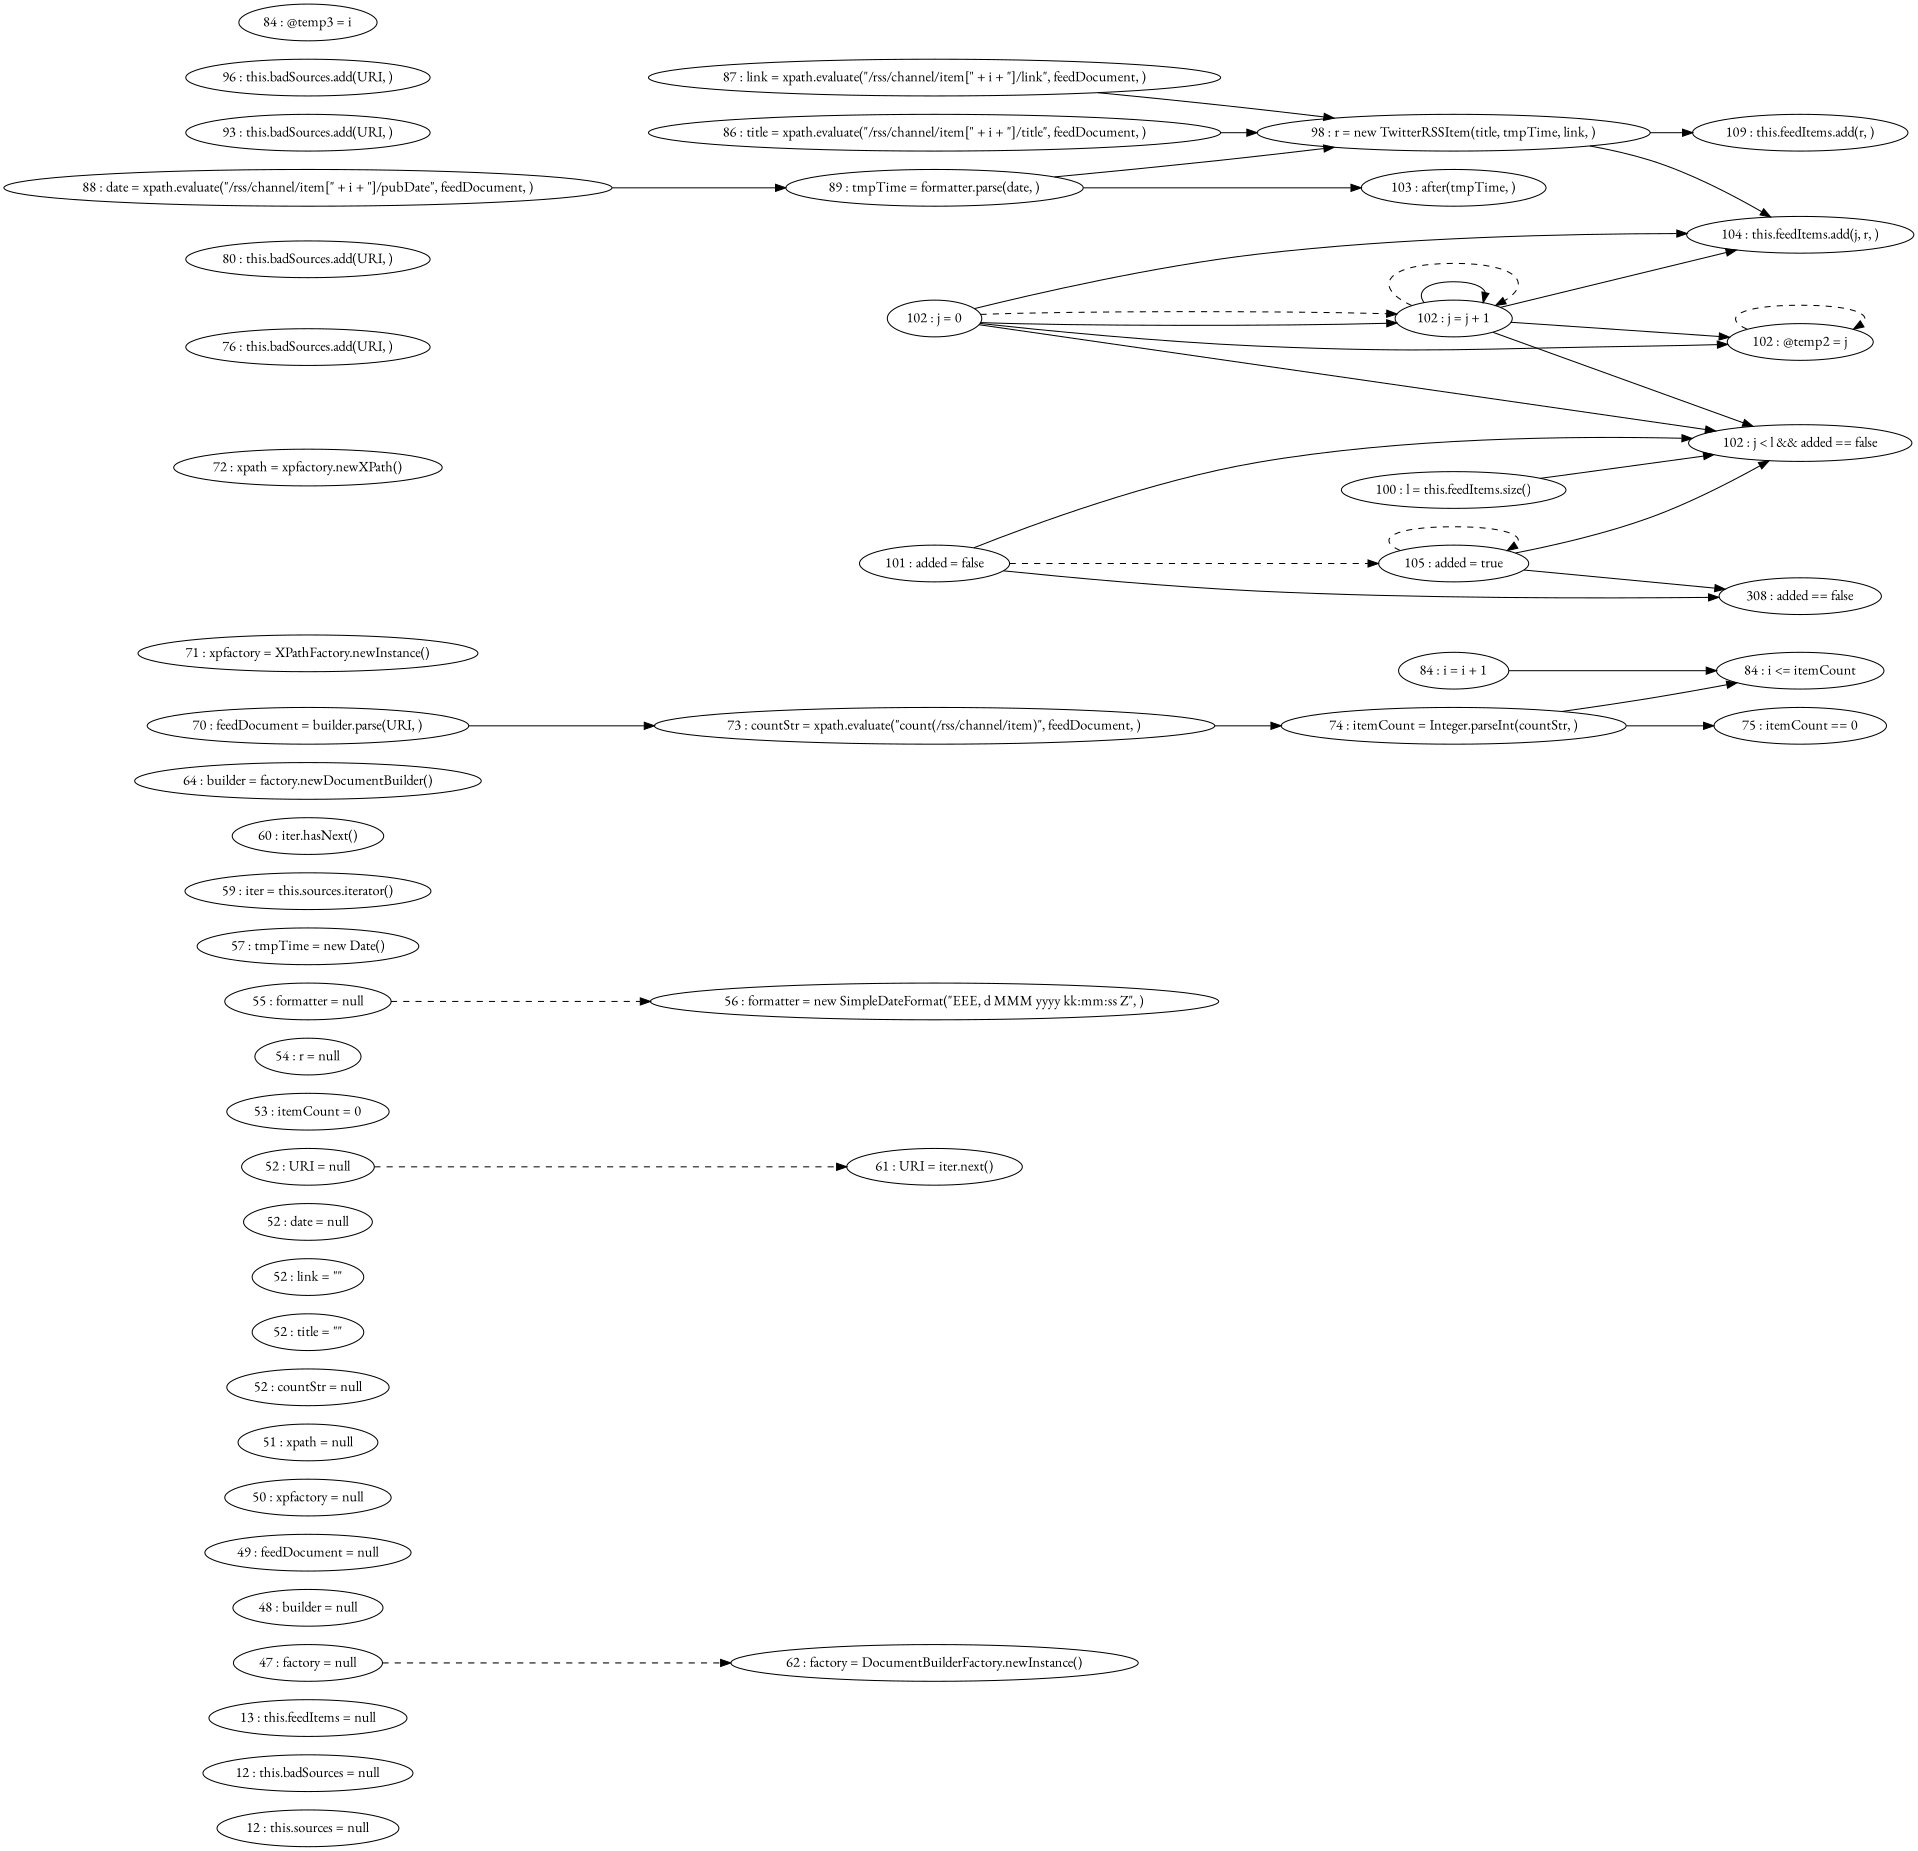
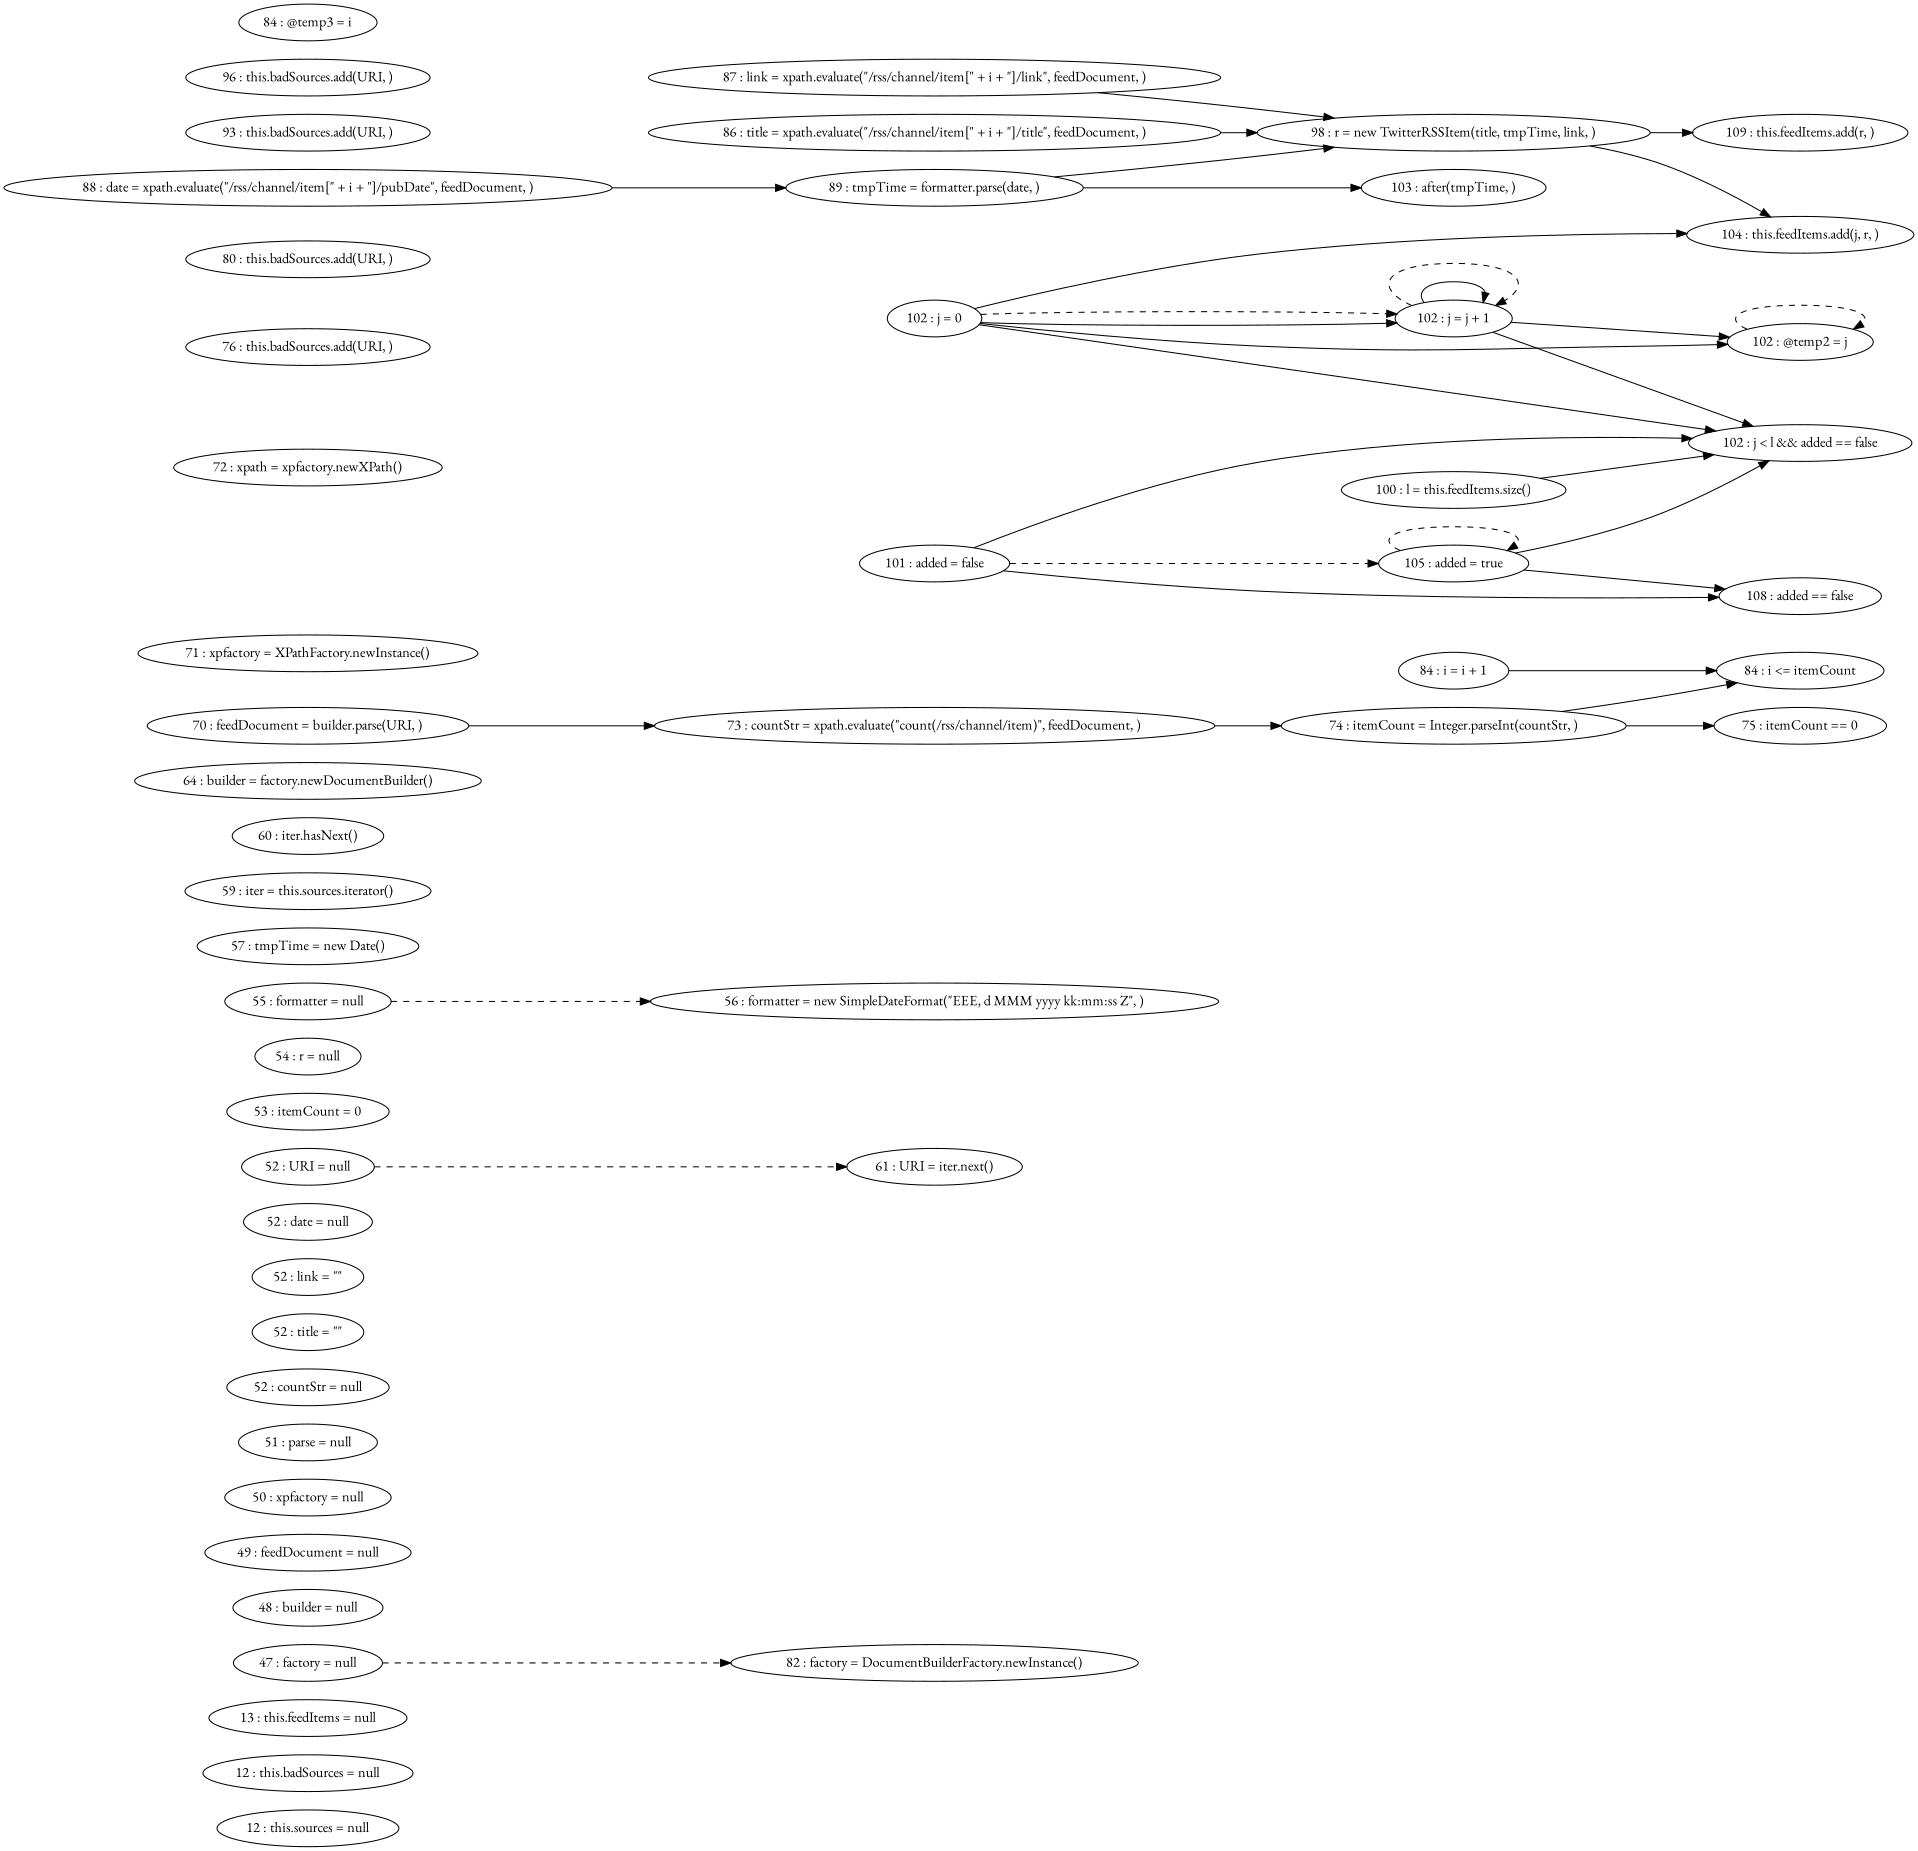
edge "102 : j = j + 1" -> "104 : this.feedItems.add(j, r, )": removed
node "308 : added == false": label "308 : added == false" -> "108 : added == false"
node "51 : xpath = null": label "51 : xpath = null" -> "51 : parse = null"
node "62 : factory = DocumentBuilderFactory.newInstance()": label "62 : factory = DocumentBuilderFactory.newInstance()" -> "82 : factory = DocumentBuilderFactory.newInstance()"
